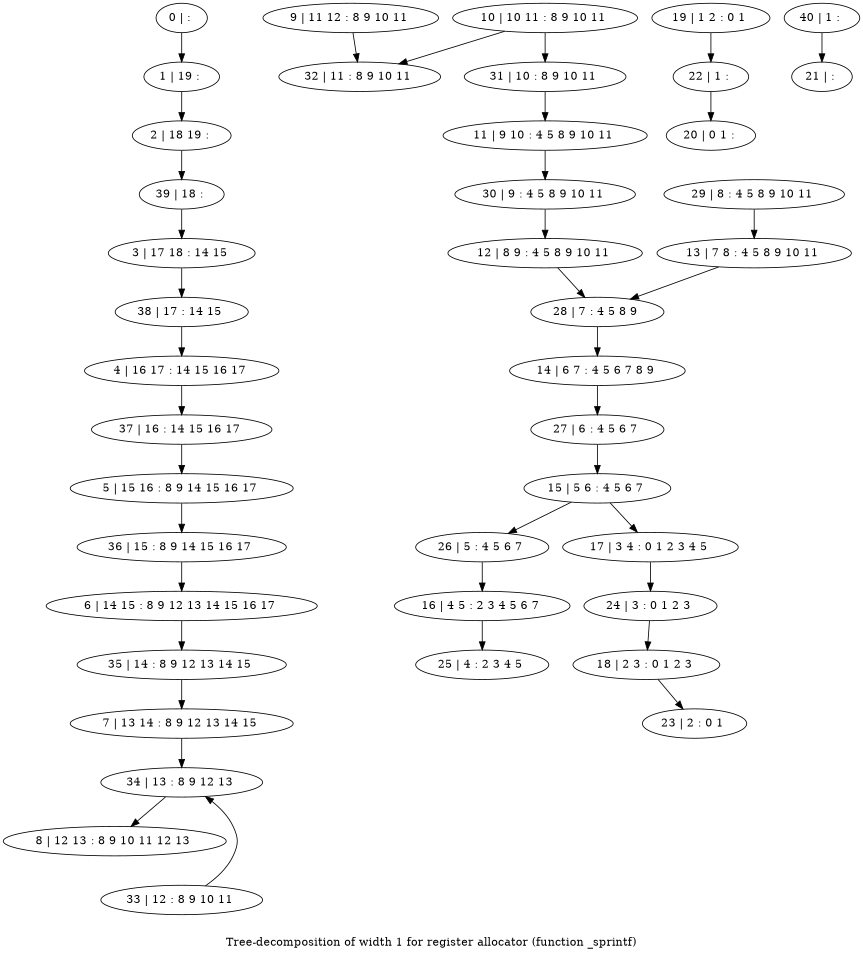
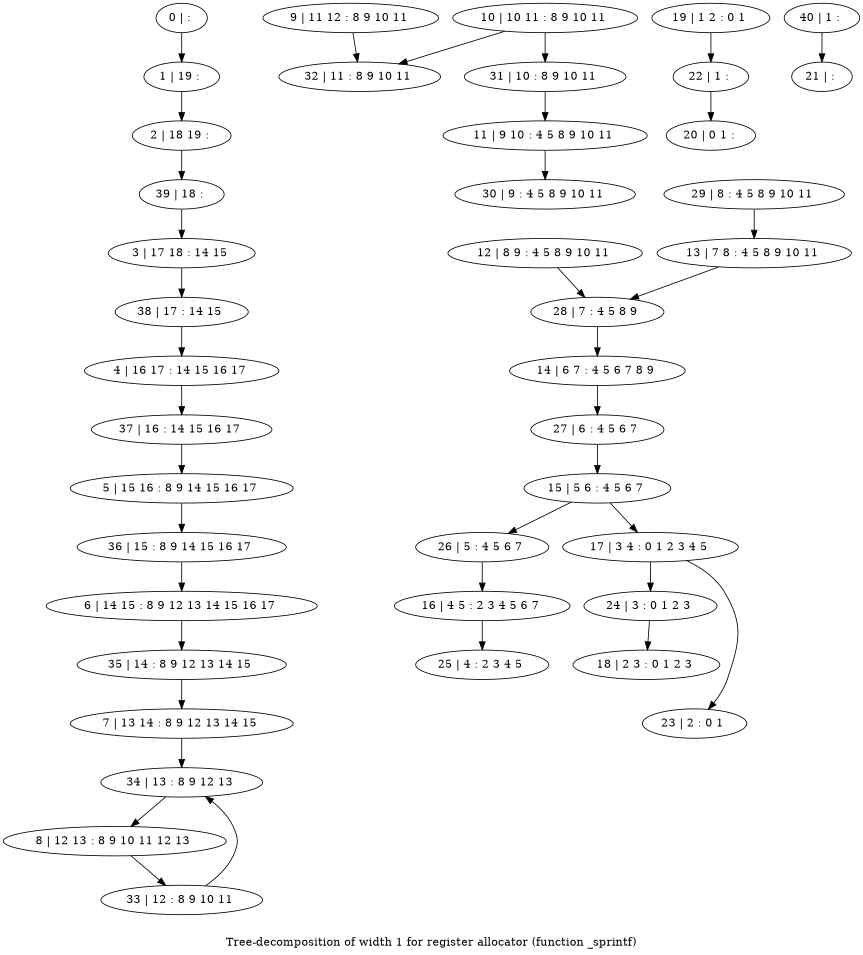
edge "30 | 9 : 4 5 8 9 10 11" -> "12 | 8 9 : 4 5 8 9 10 11": removed
edge "18 | 2 3 : 0 1 2 3" -> "23 | 2 : 0 1": now "17 | 3 4 : 0 1 2 3 4 5" -> "23 | 2 : 0 1"
edge "8 | 12 13 : 8 9 10 11 12 13" -> "33 | 12 : 8 9 10 11": added
